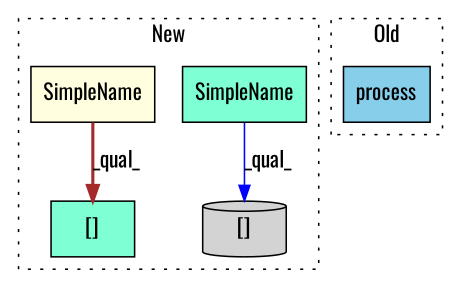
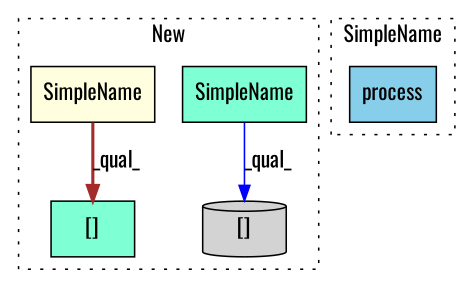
cluster "Old": label "Old" -> "SimpleName"
